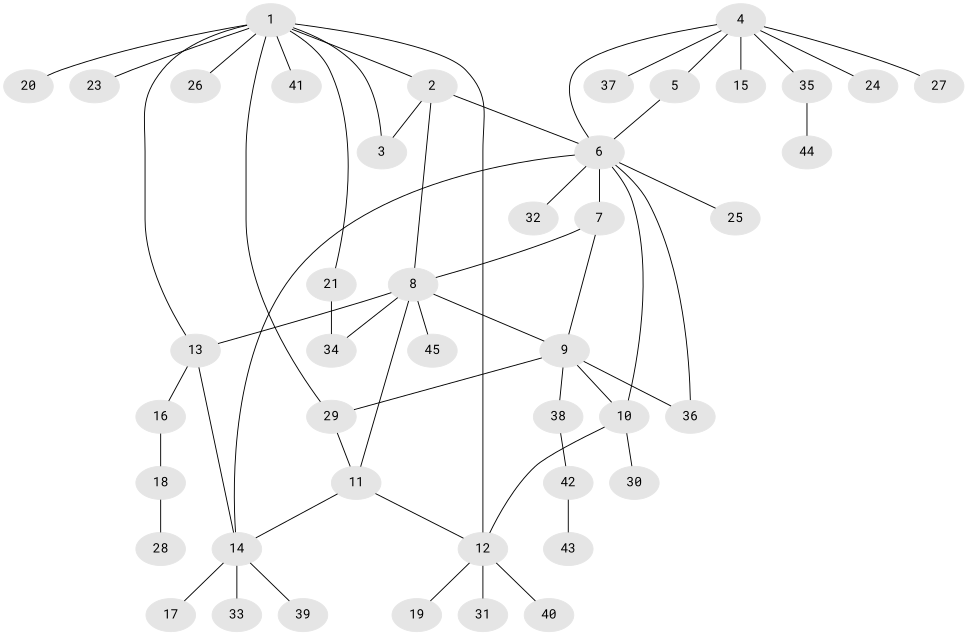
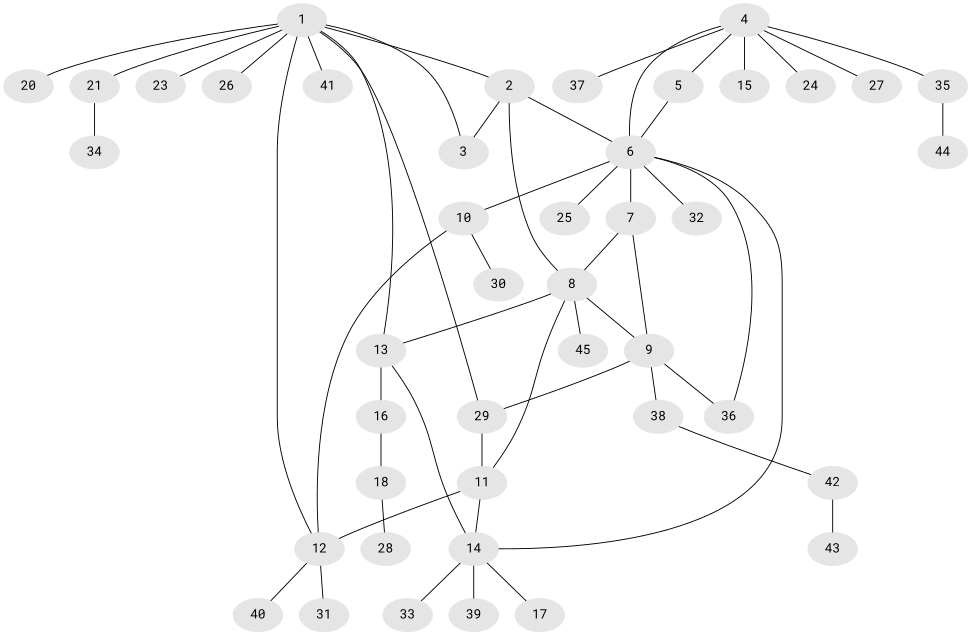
edge "8" -- "34": removed
edge "9" -- "10": removed
node "19": removed
